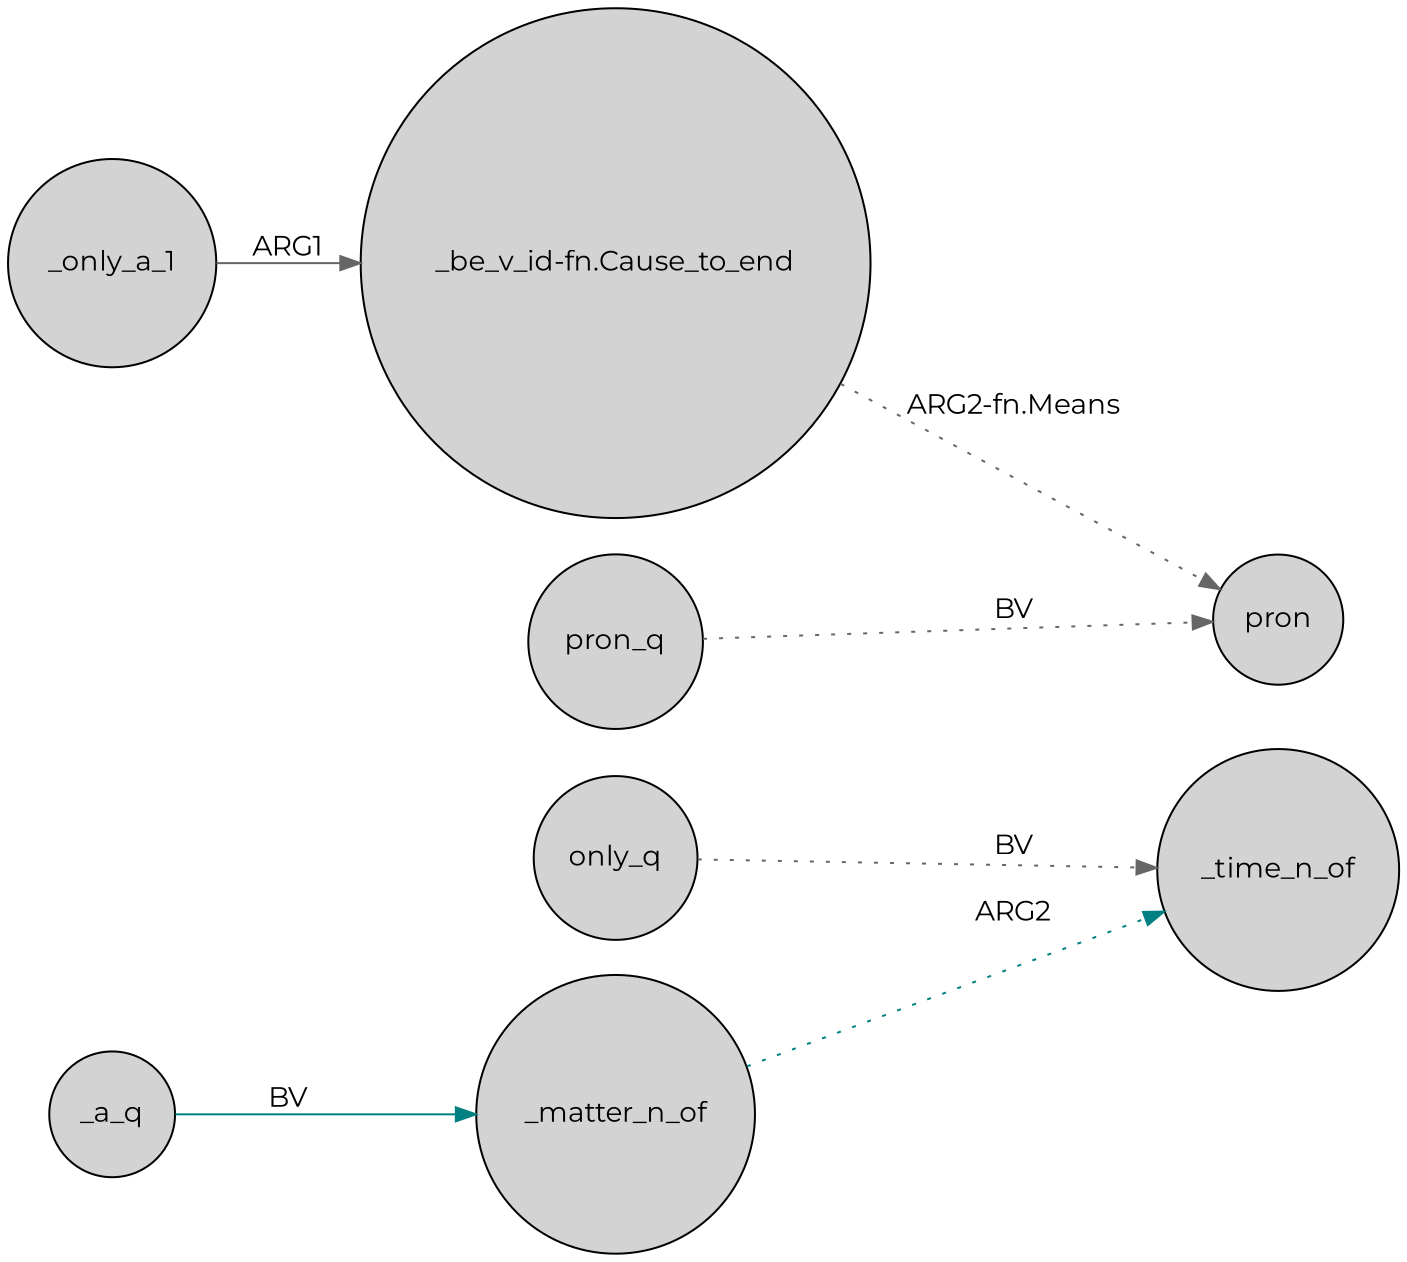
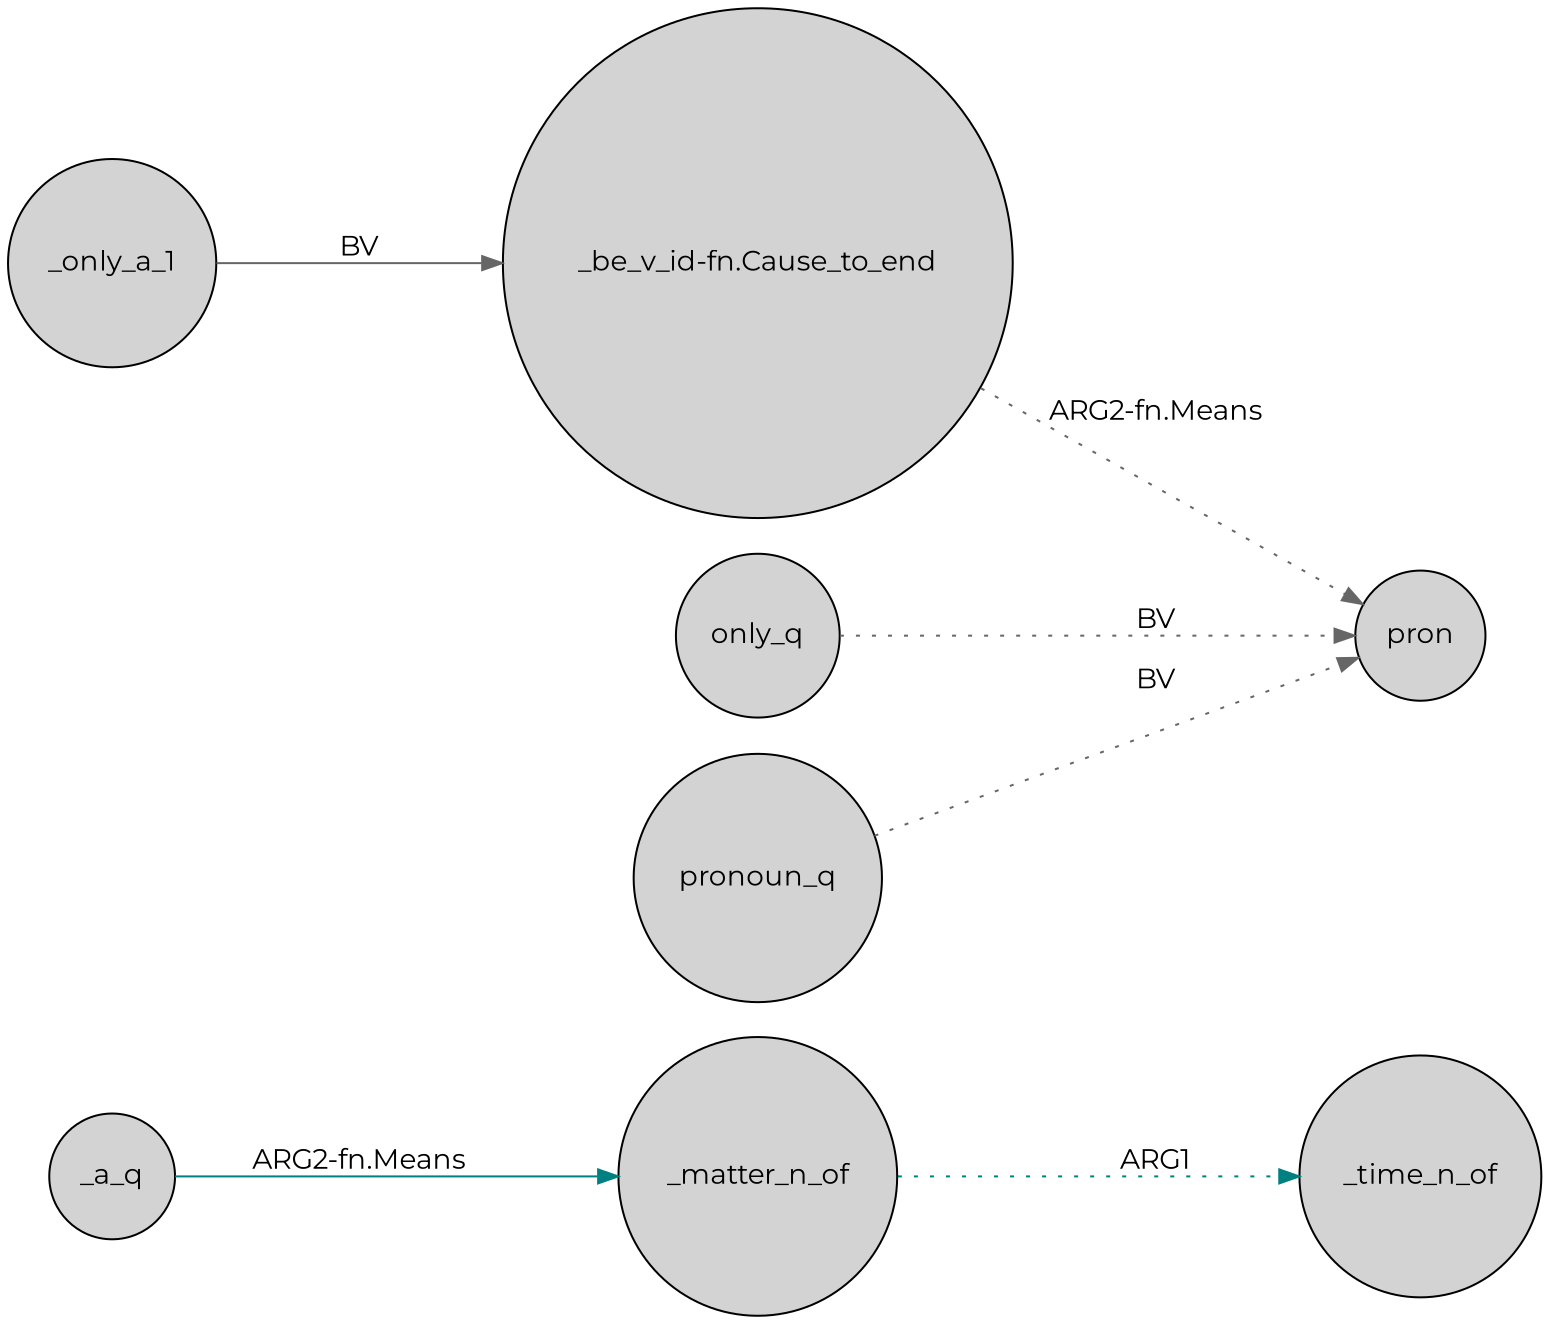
edge "_only_a_1" -> "_be_v_id-fn.Cause_to_end": label "ARG1" -> "BV"
node "pron_q": label "pron_q" -> "pronoun_q"
edge "only_q" -> "_time_n_of": now "only_q" -> "pron"
edge "_matter_n_of" -> "_time_n_of": label "ARG2" -> "ARG1"
edge "_a_q" -> "_matter_n_of": label "BV" -> "ARG2-fn.Means"
